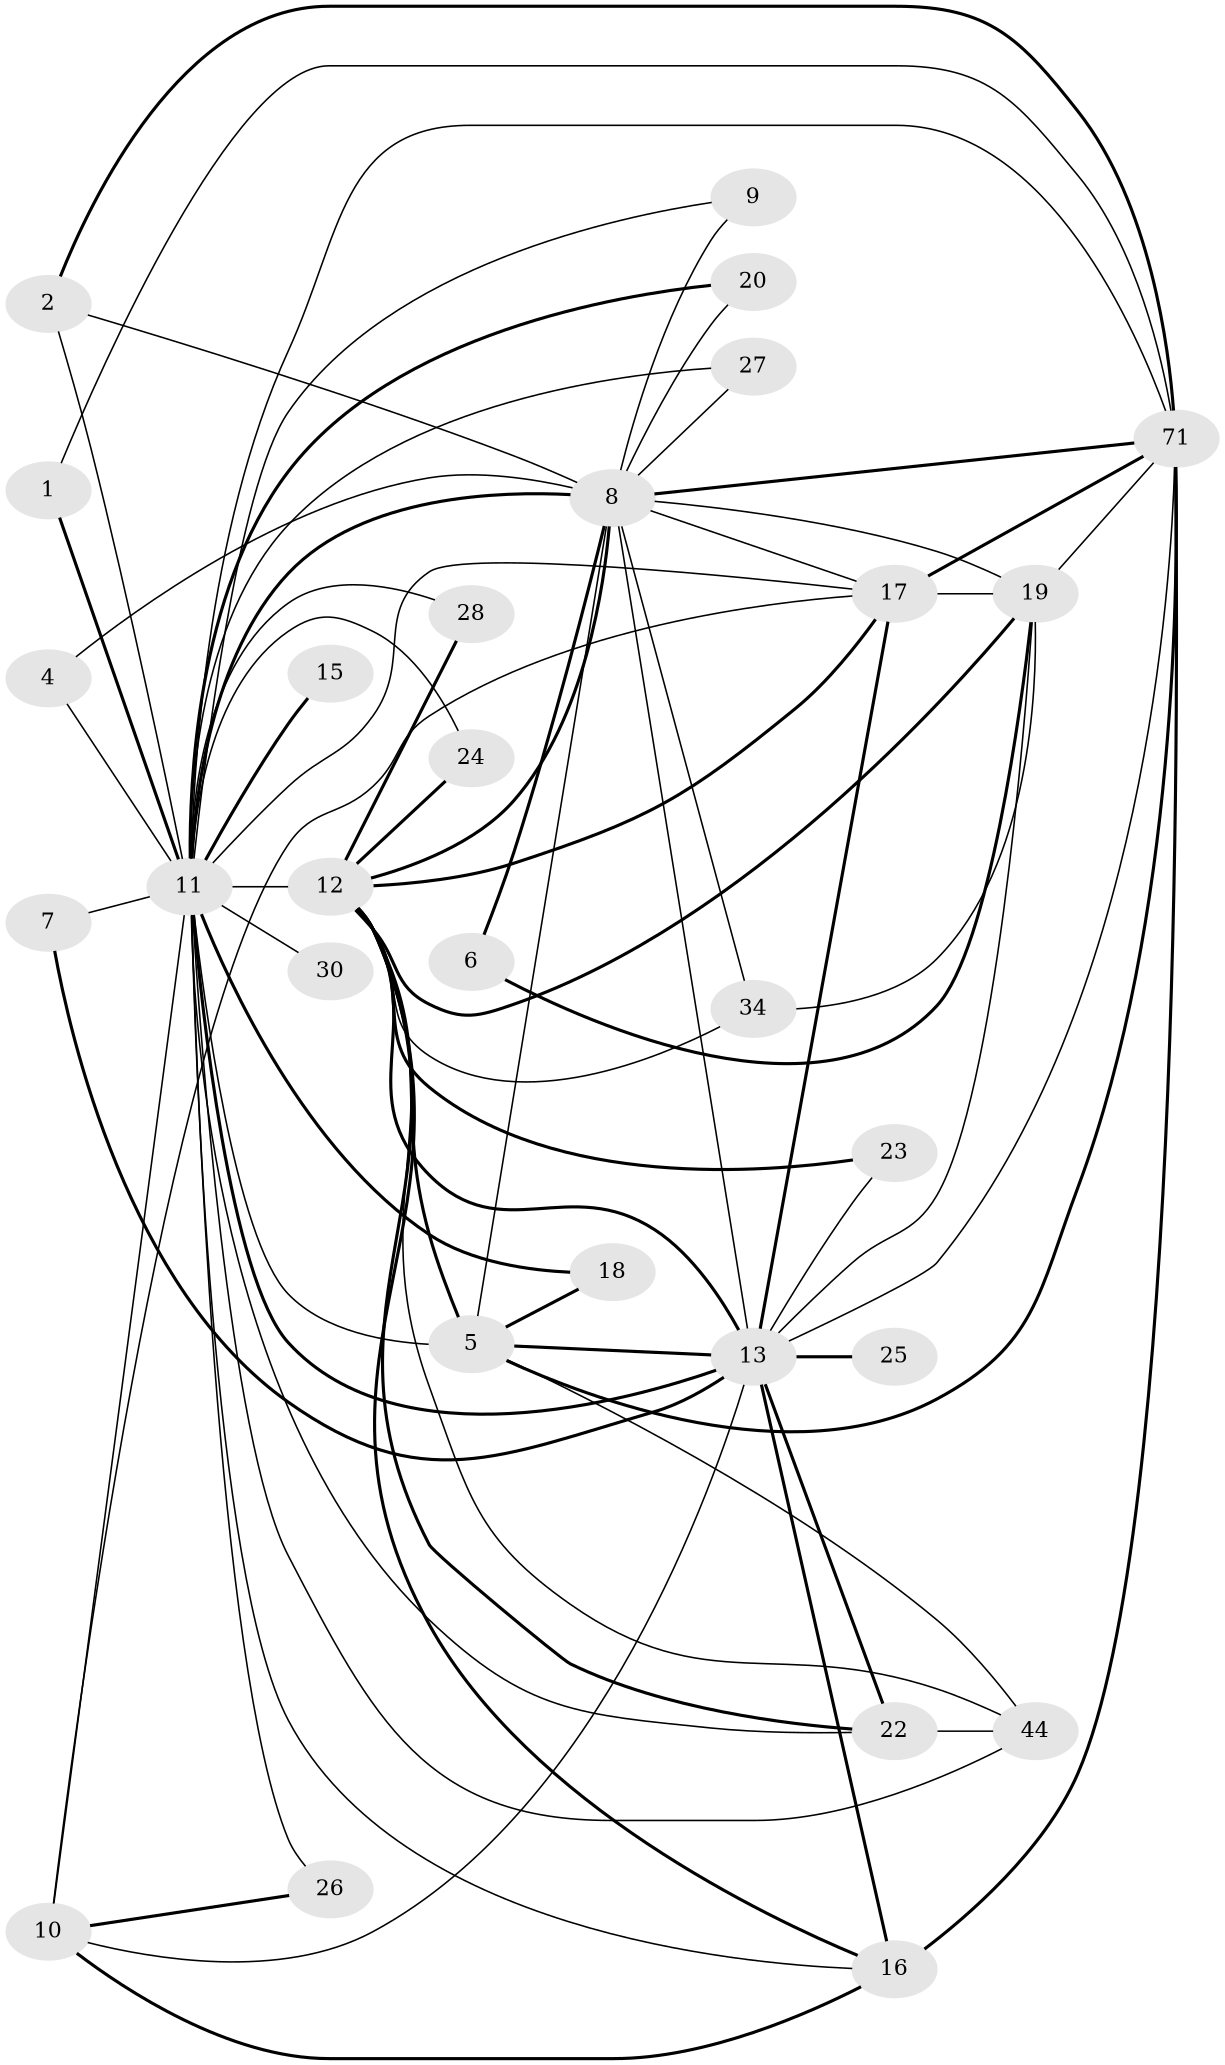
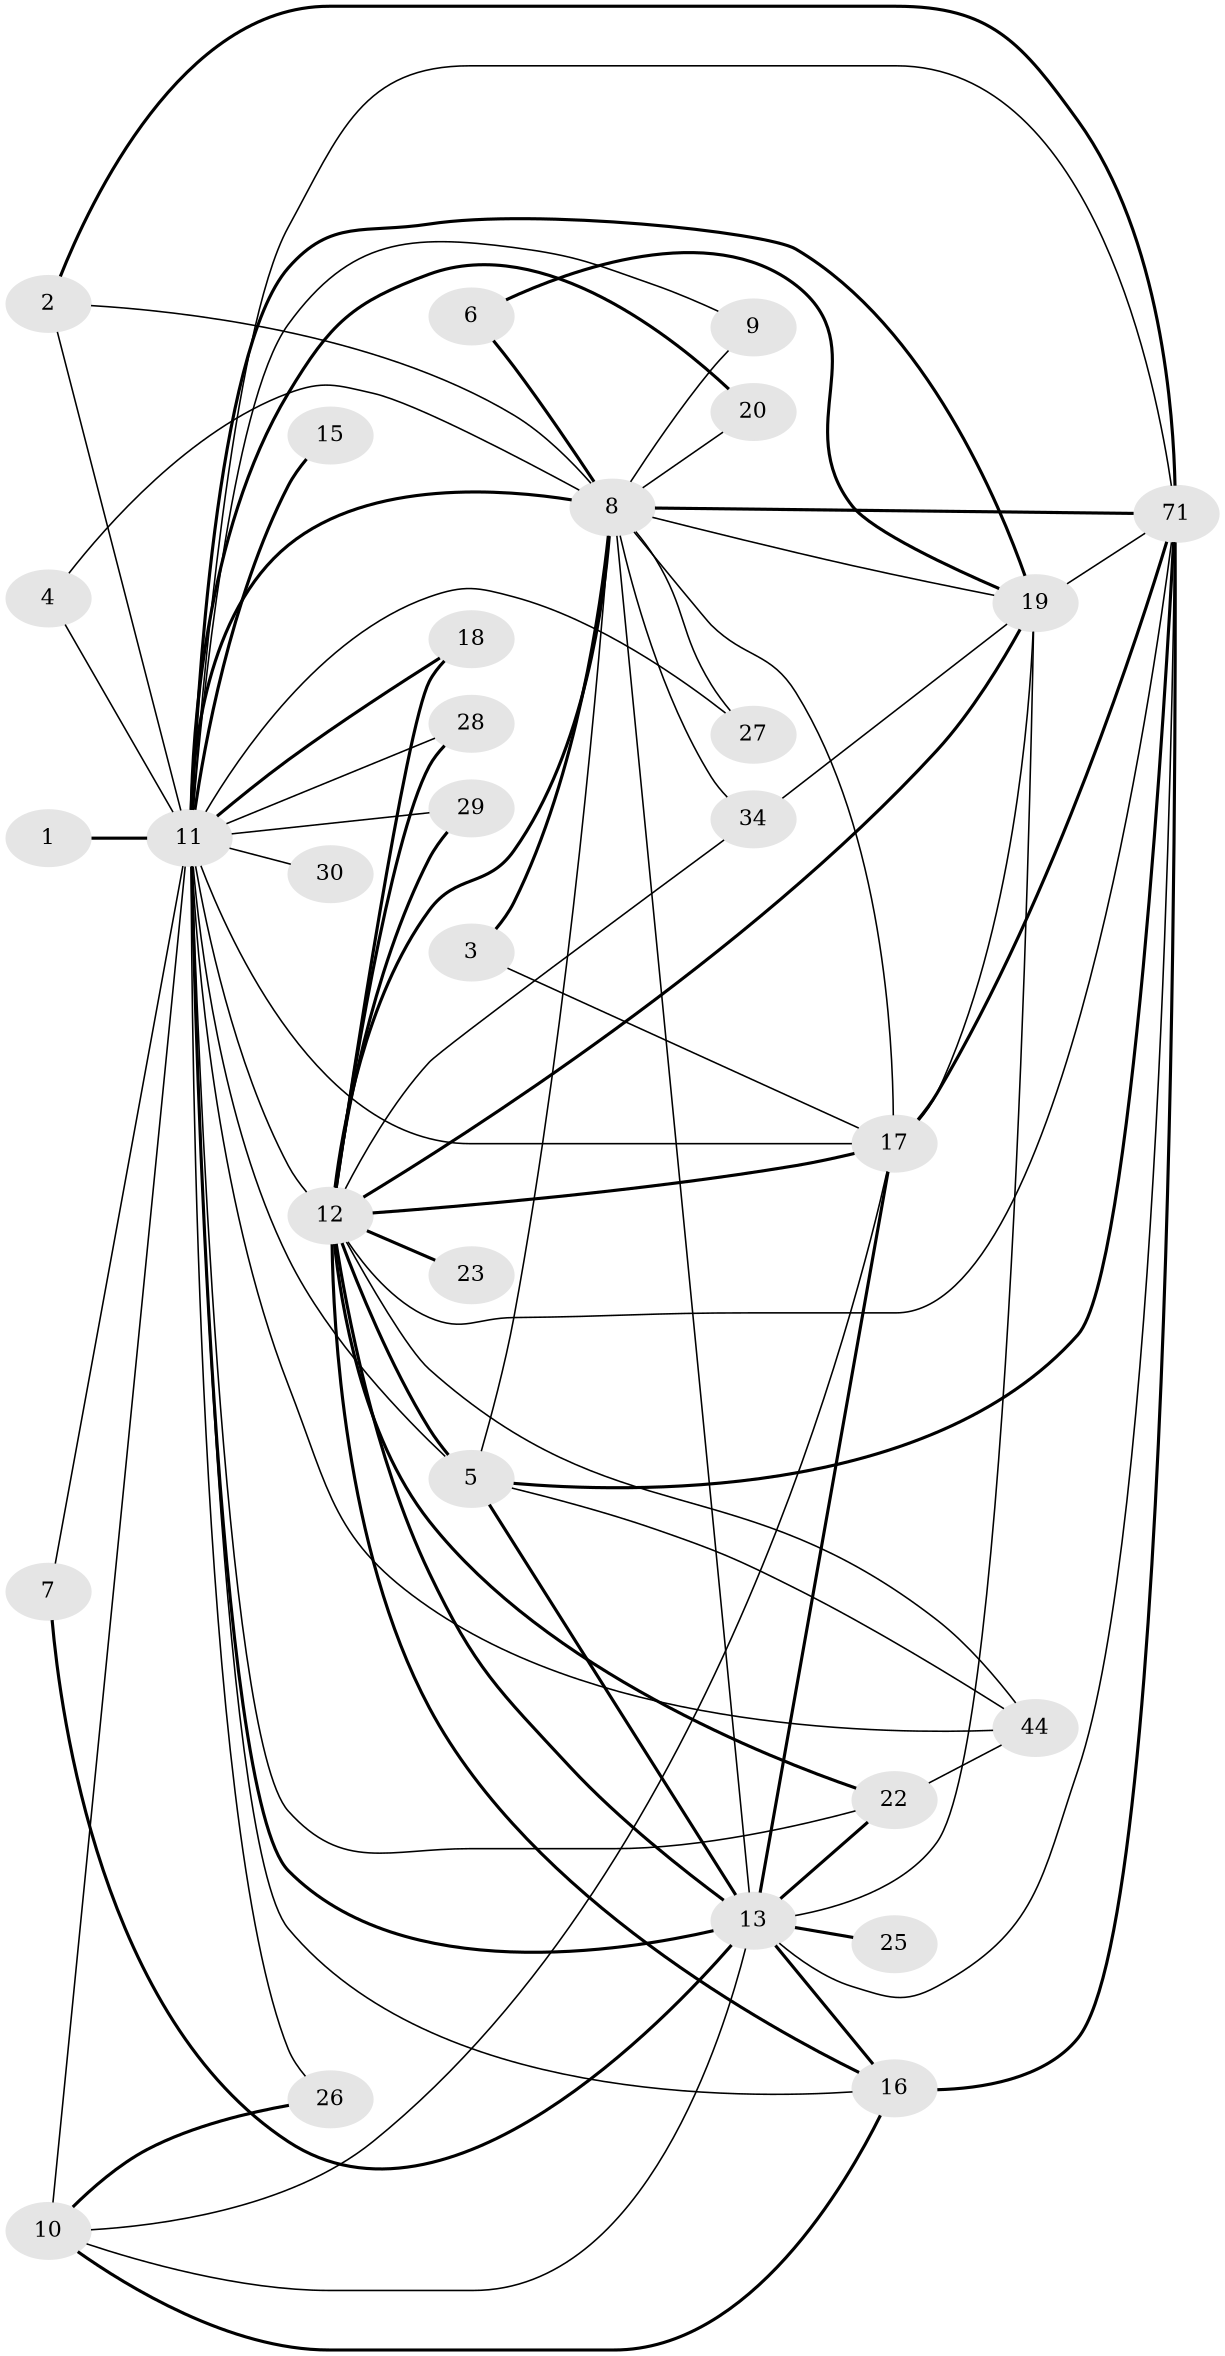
edge "71" -- "1": now "71" -- "12"
edge "19" -- "11": added
node "24": label "24" -> "29"
node "3": added
edge "23" -- "13": removed
edge "18" -- "5": now "18" -- "12"
